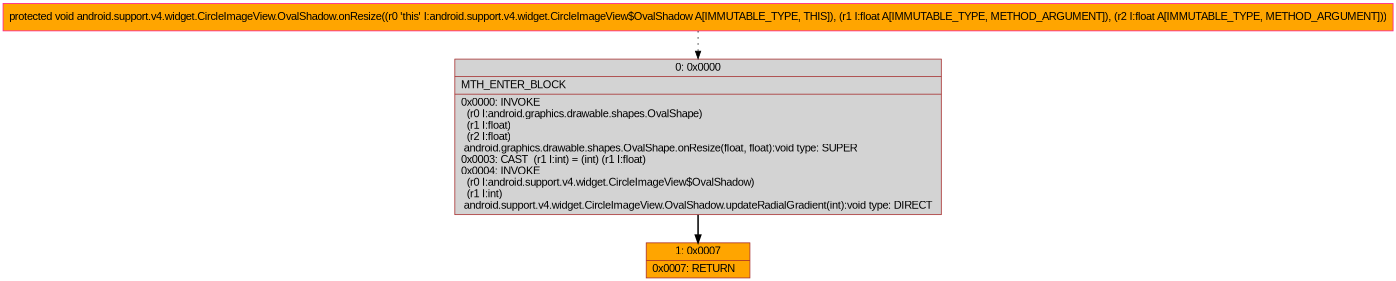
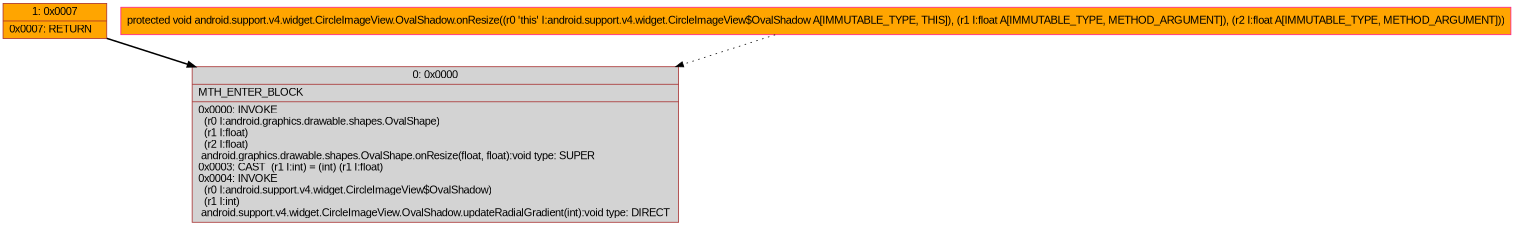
edge "0: 0x0000" -> "1: 0x0007": reversed
